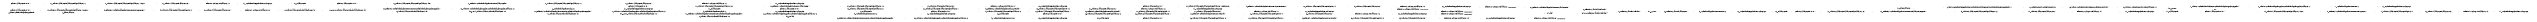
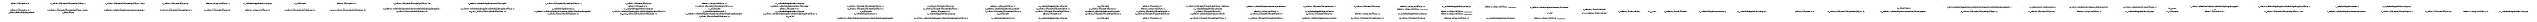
node "$r25 = new java.lang.StringBuilder": added
node "r52 := @parameter2: java.lang.String": label "r52 := @parameter2: java.lang.String" -> "r52 := @parameter2: java.logger.String"
node "$r35 = new java.lang.StringBuilder": removed
